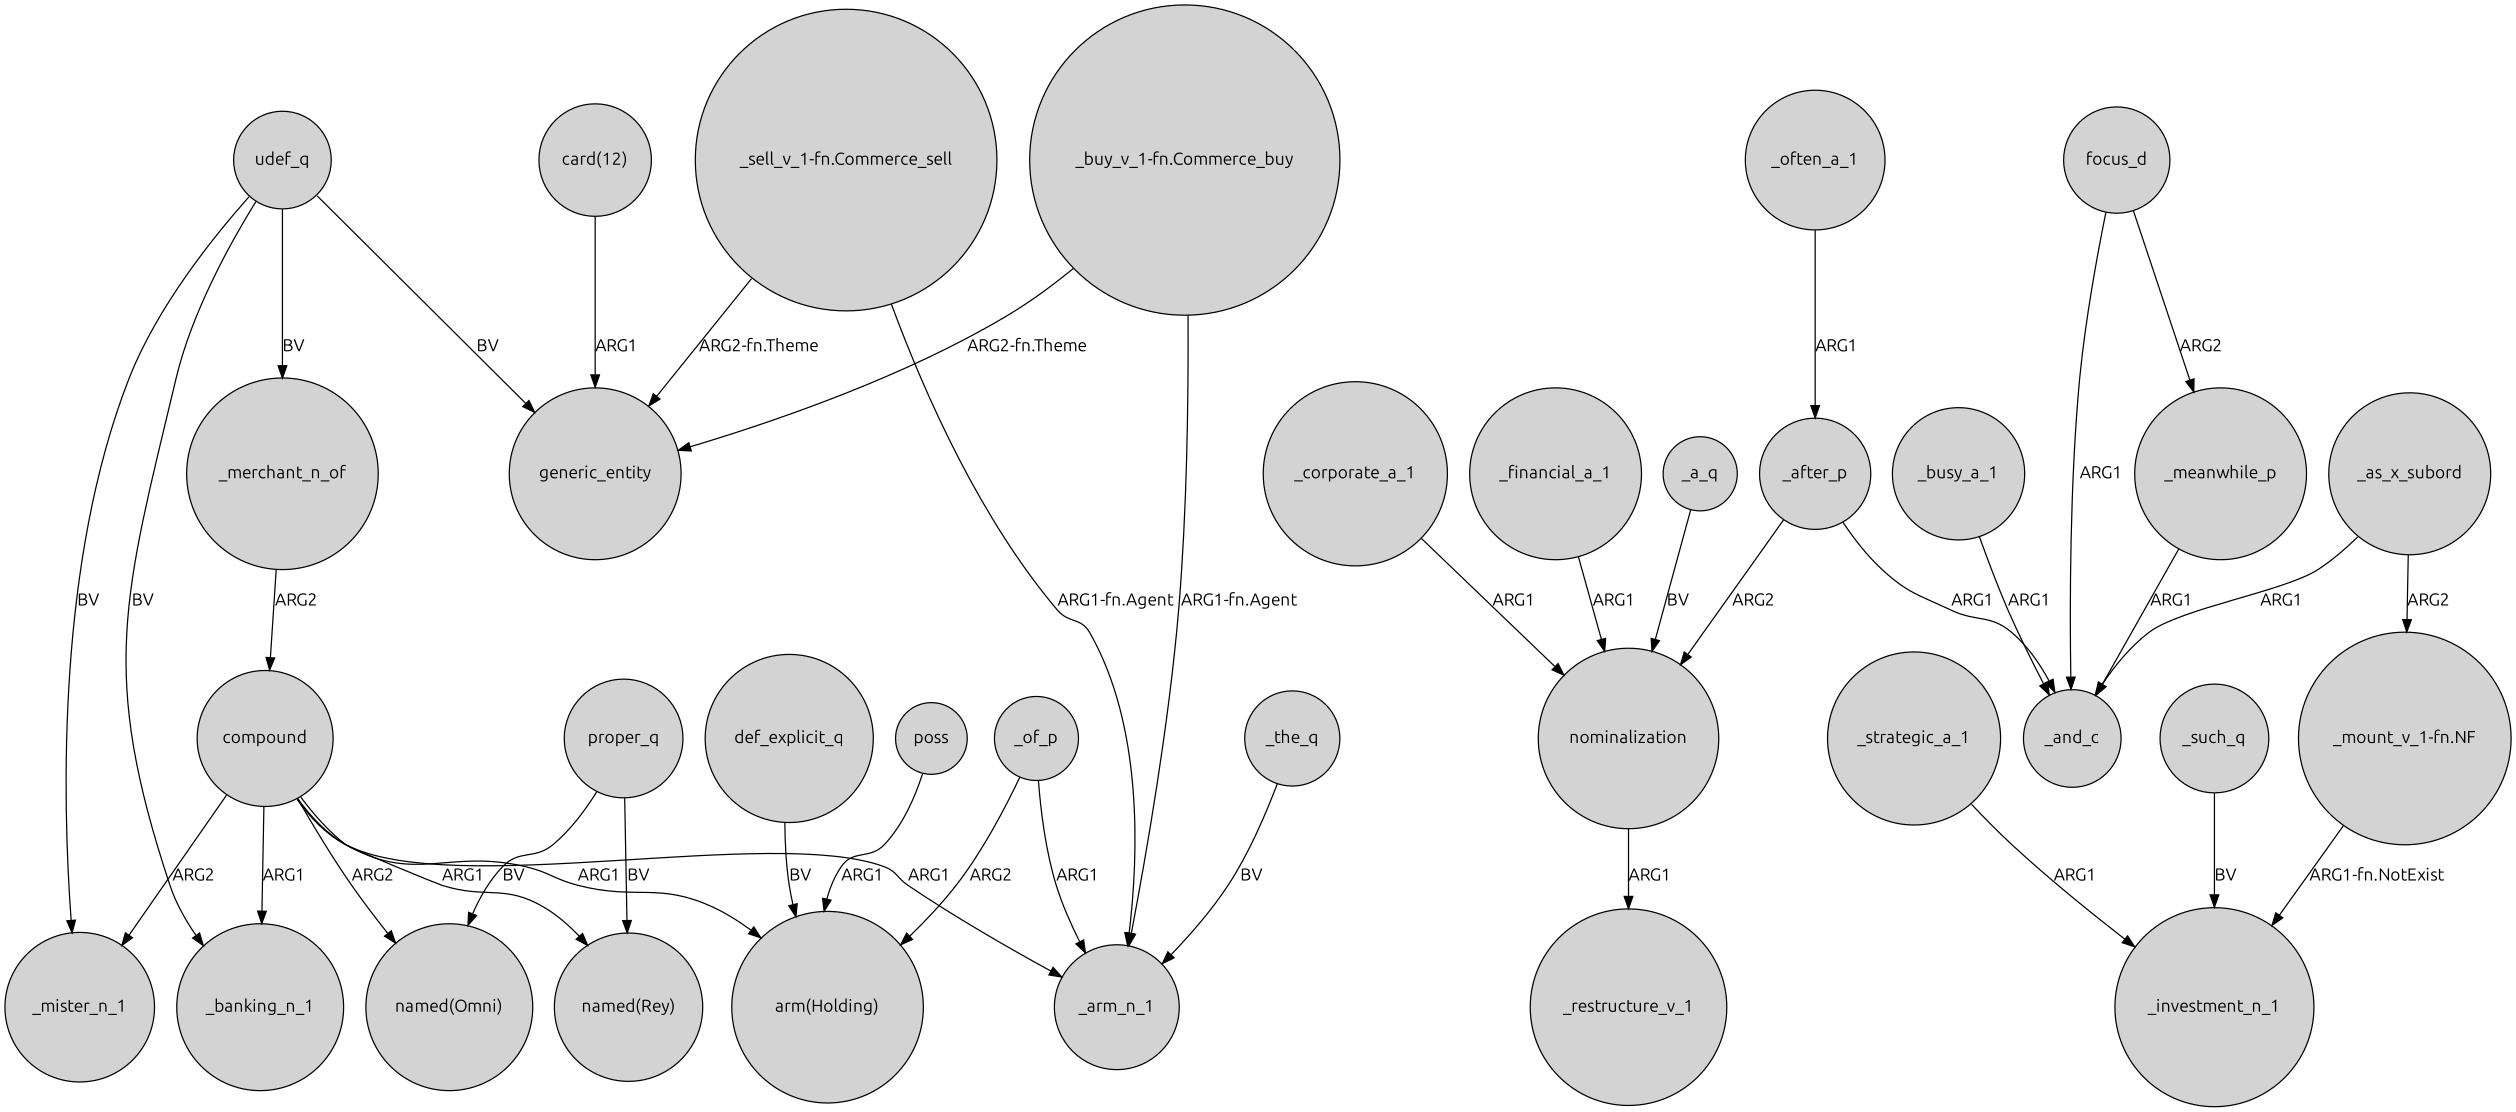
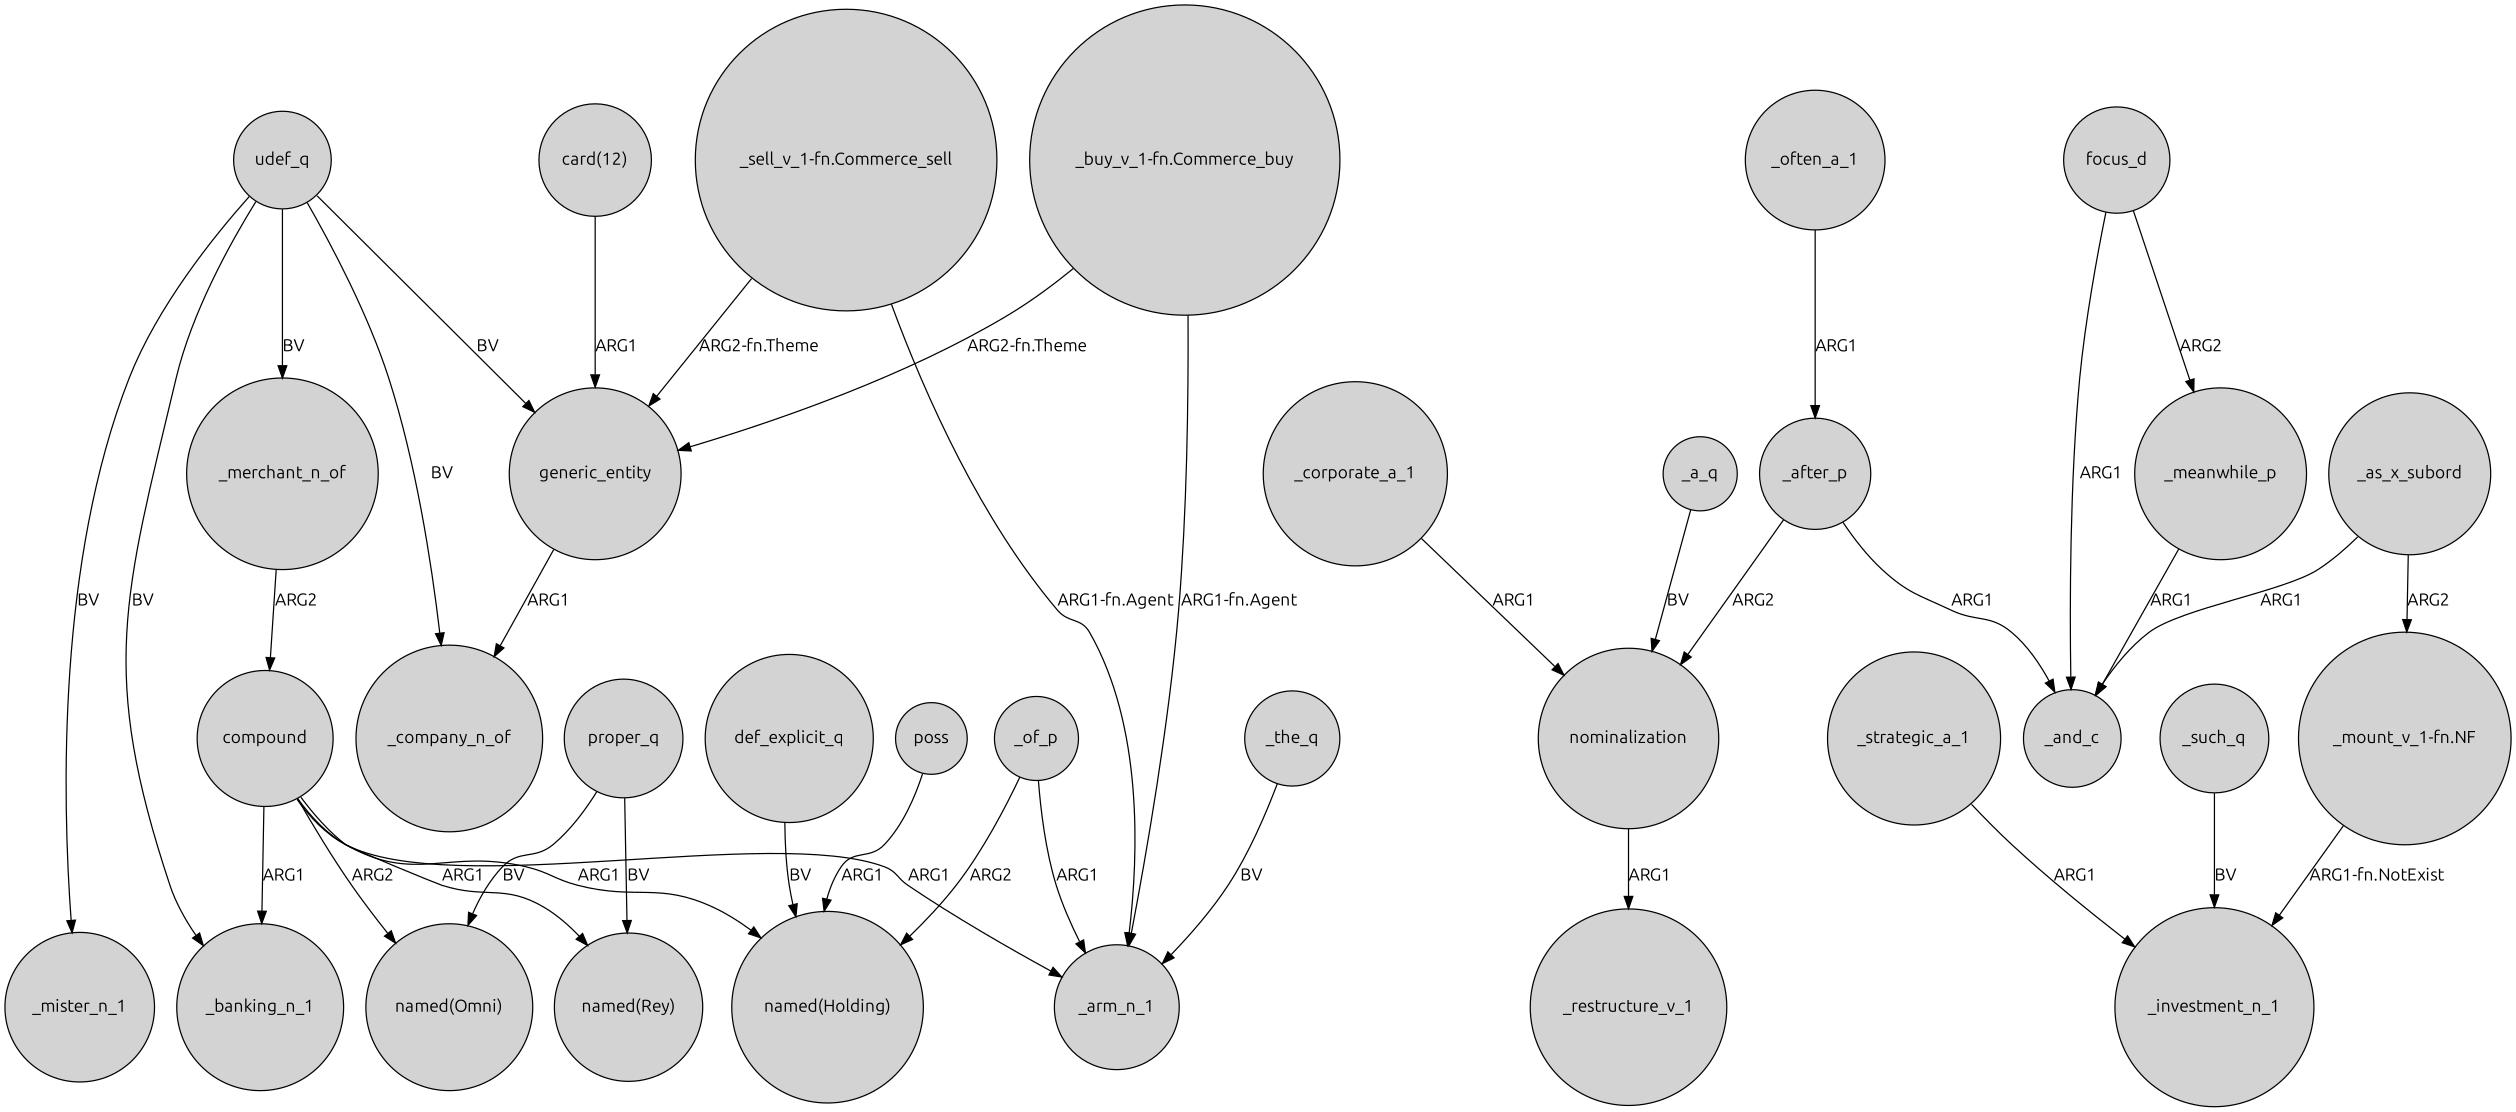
node "_financial_a_1": removed
node "_busy_a_1": removed
node "_company_n_of": added
edge "compound" -> "_mister_n_1": removed, label "ARG2"
node "arm(Holding)": label "arm(Holding)" -> "named(Holding)"
